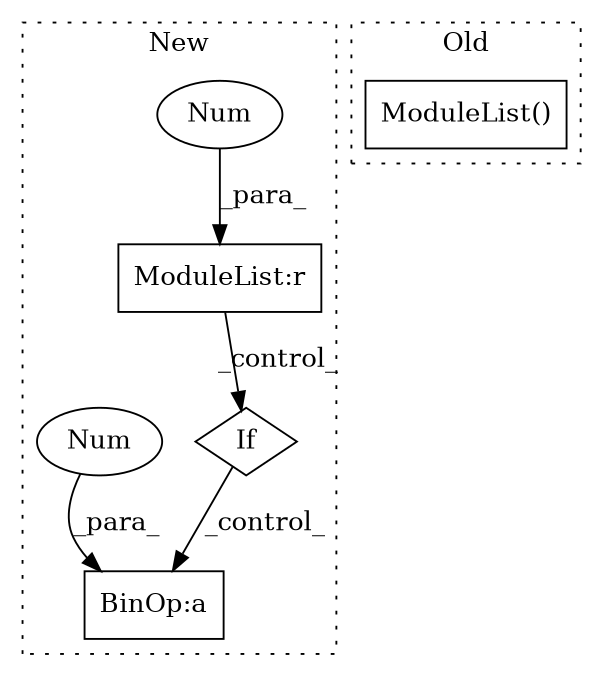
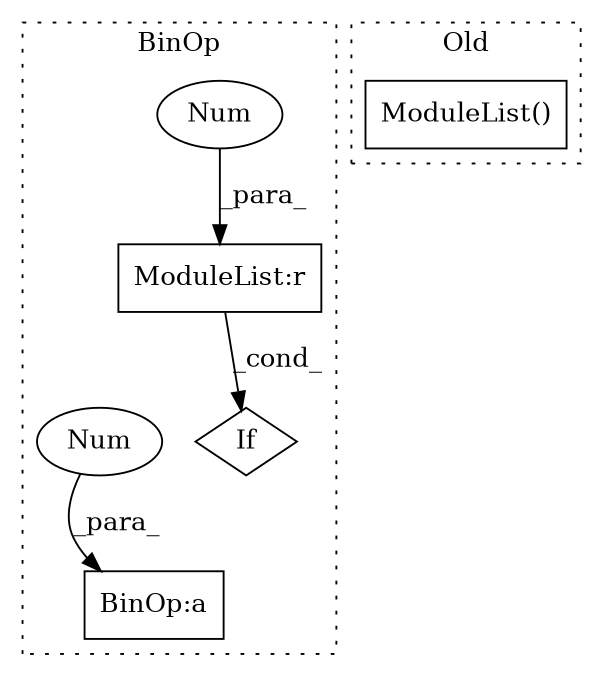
cluster "New": label "New" -> "BinOp"
edge "ModuleList:r" -> "If": label "_control_" -> "_cond_"
edge "If" -> "BinOp:a": removed, label "_control_"
